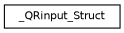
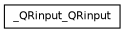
node "_QRinput_Struct": label "_QRinput_Struct" -> "_QRinput_QRinput"
